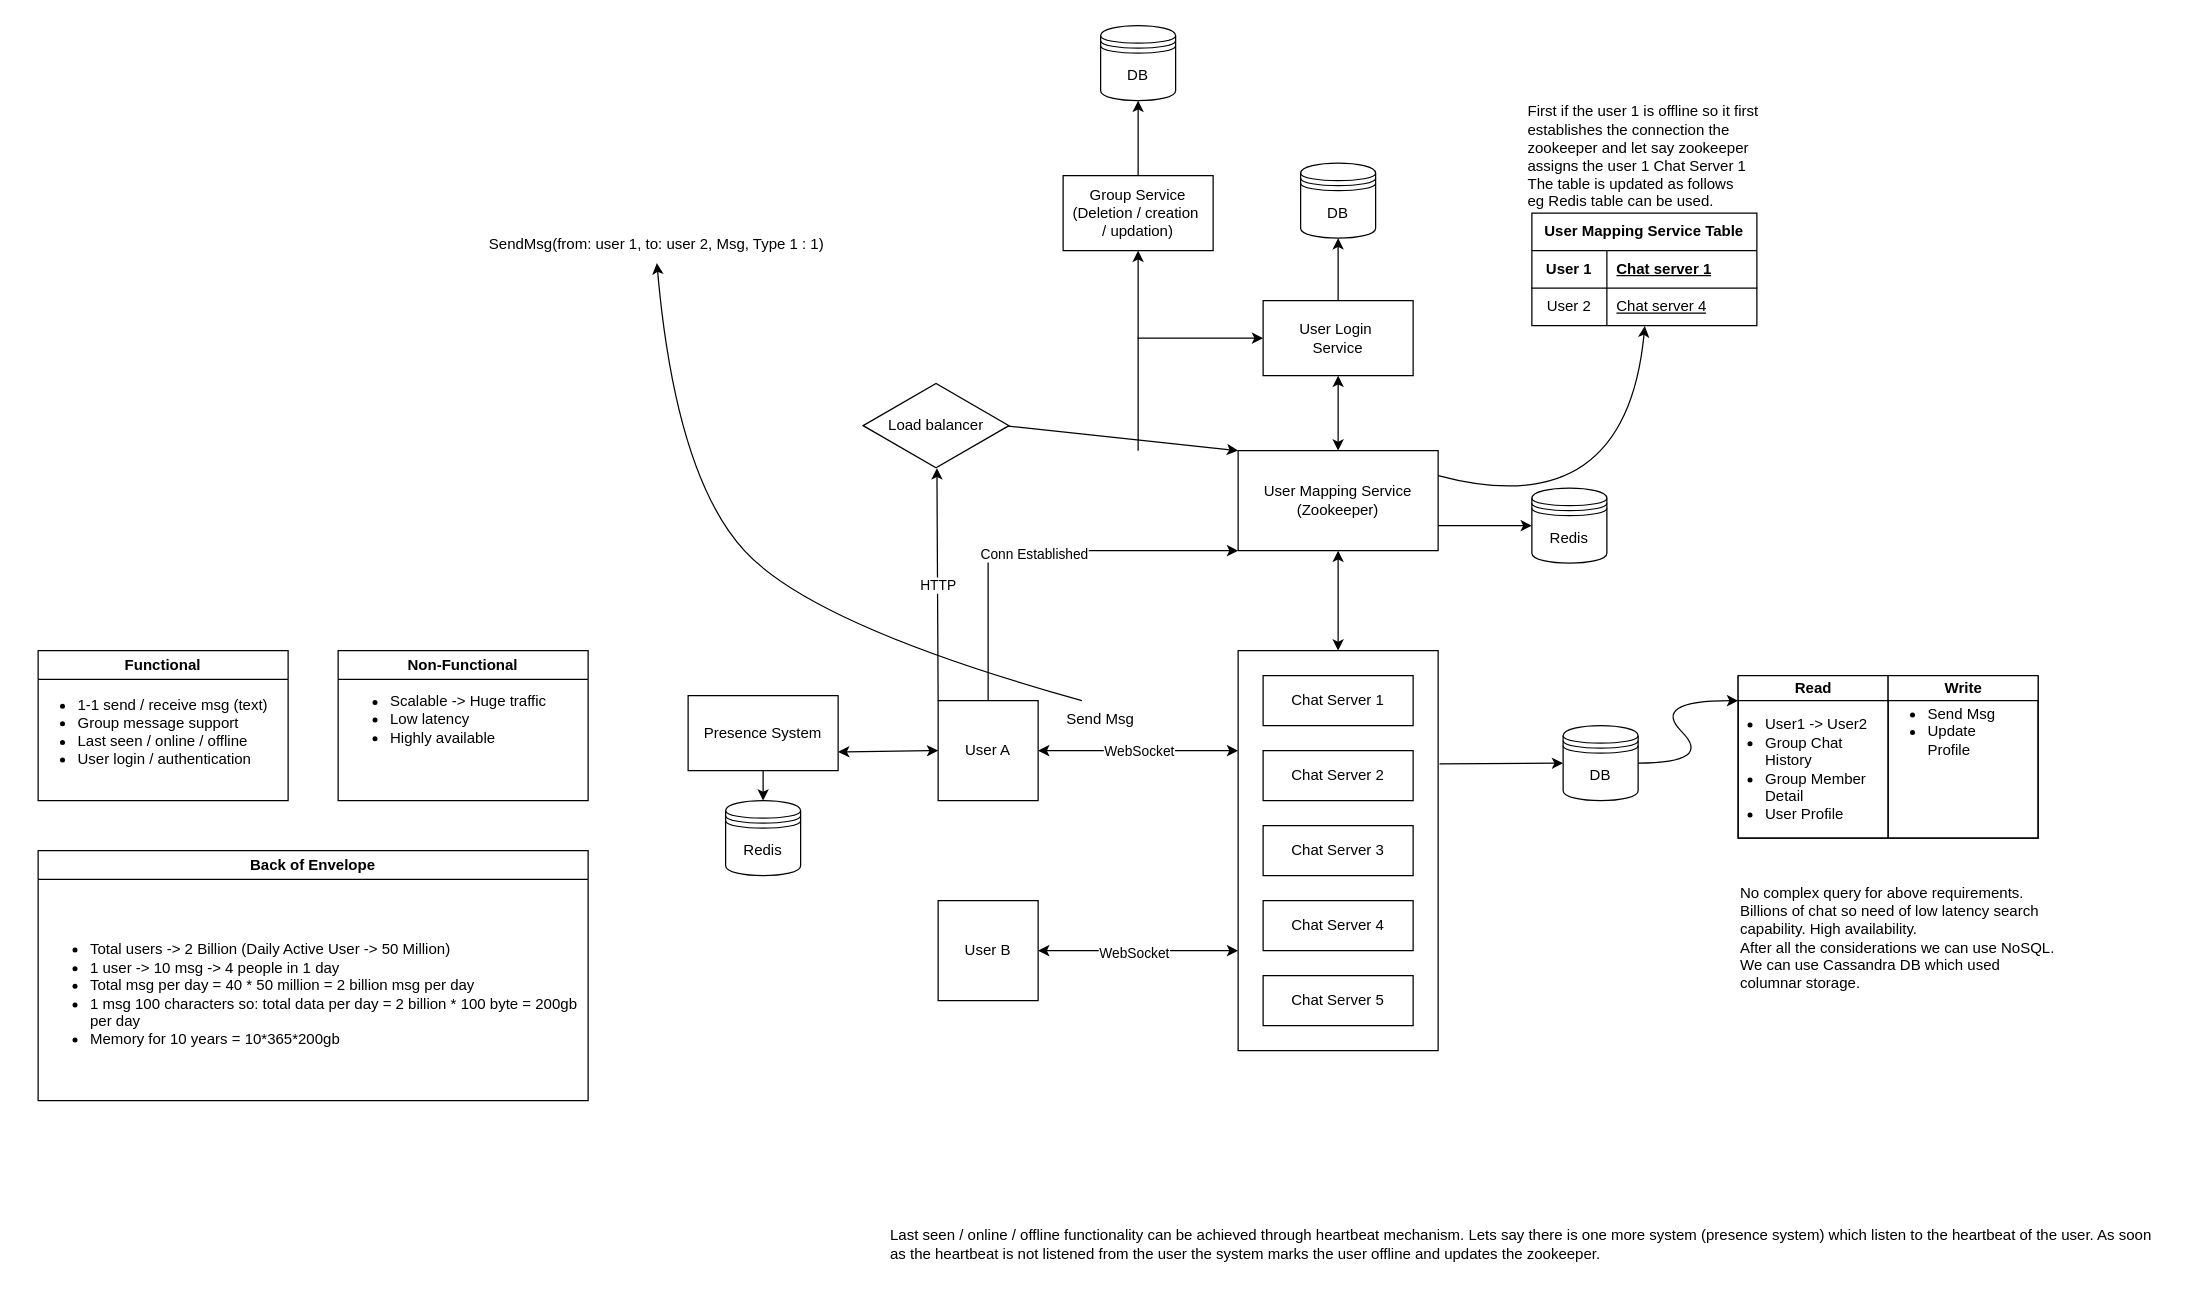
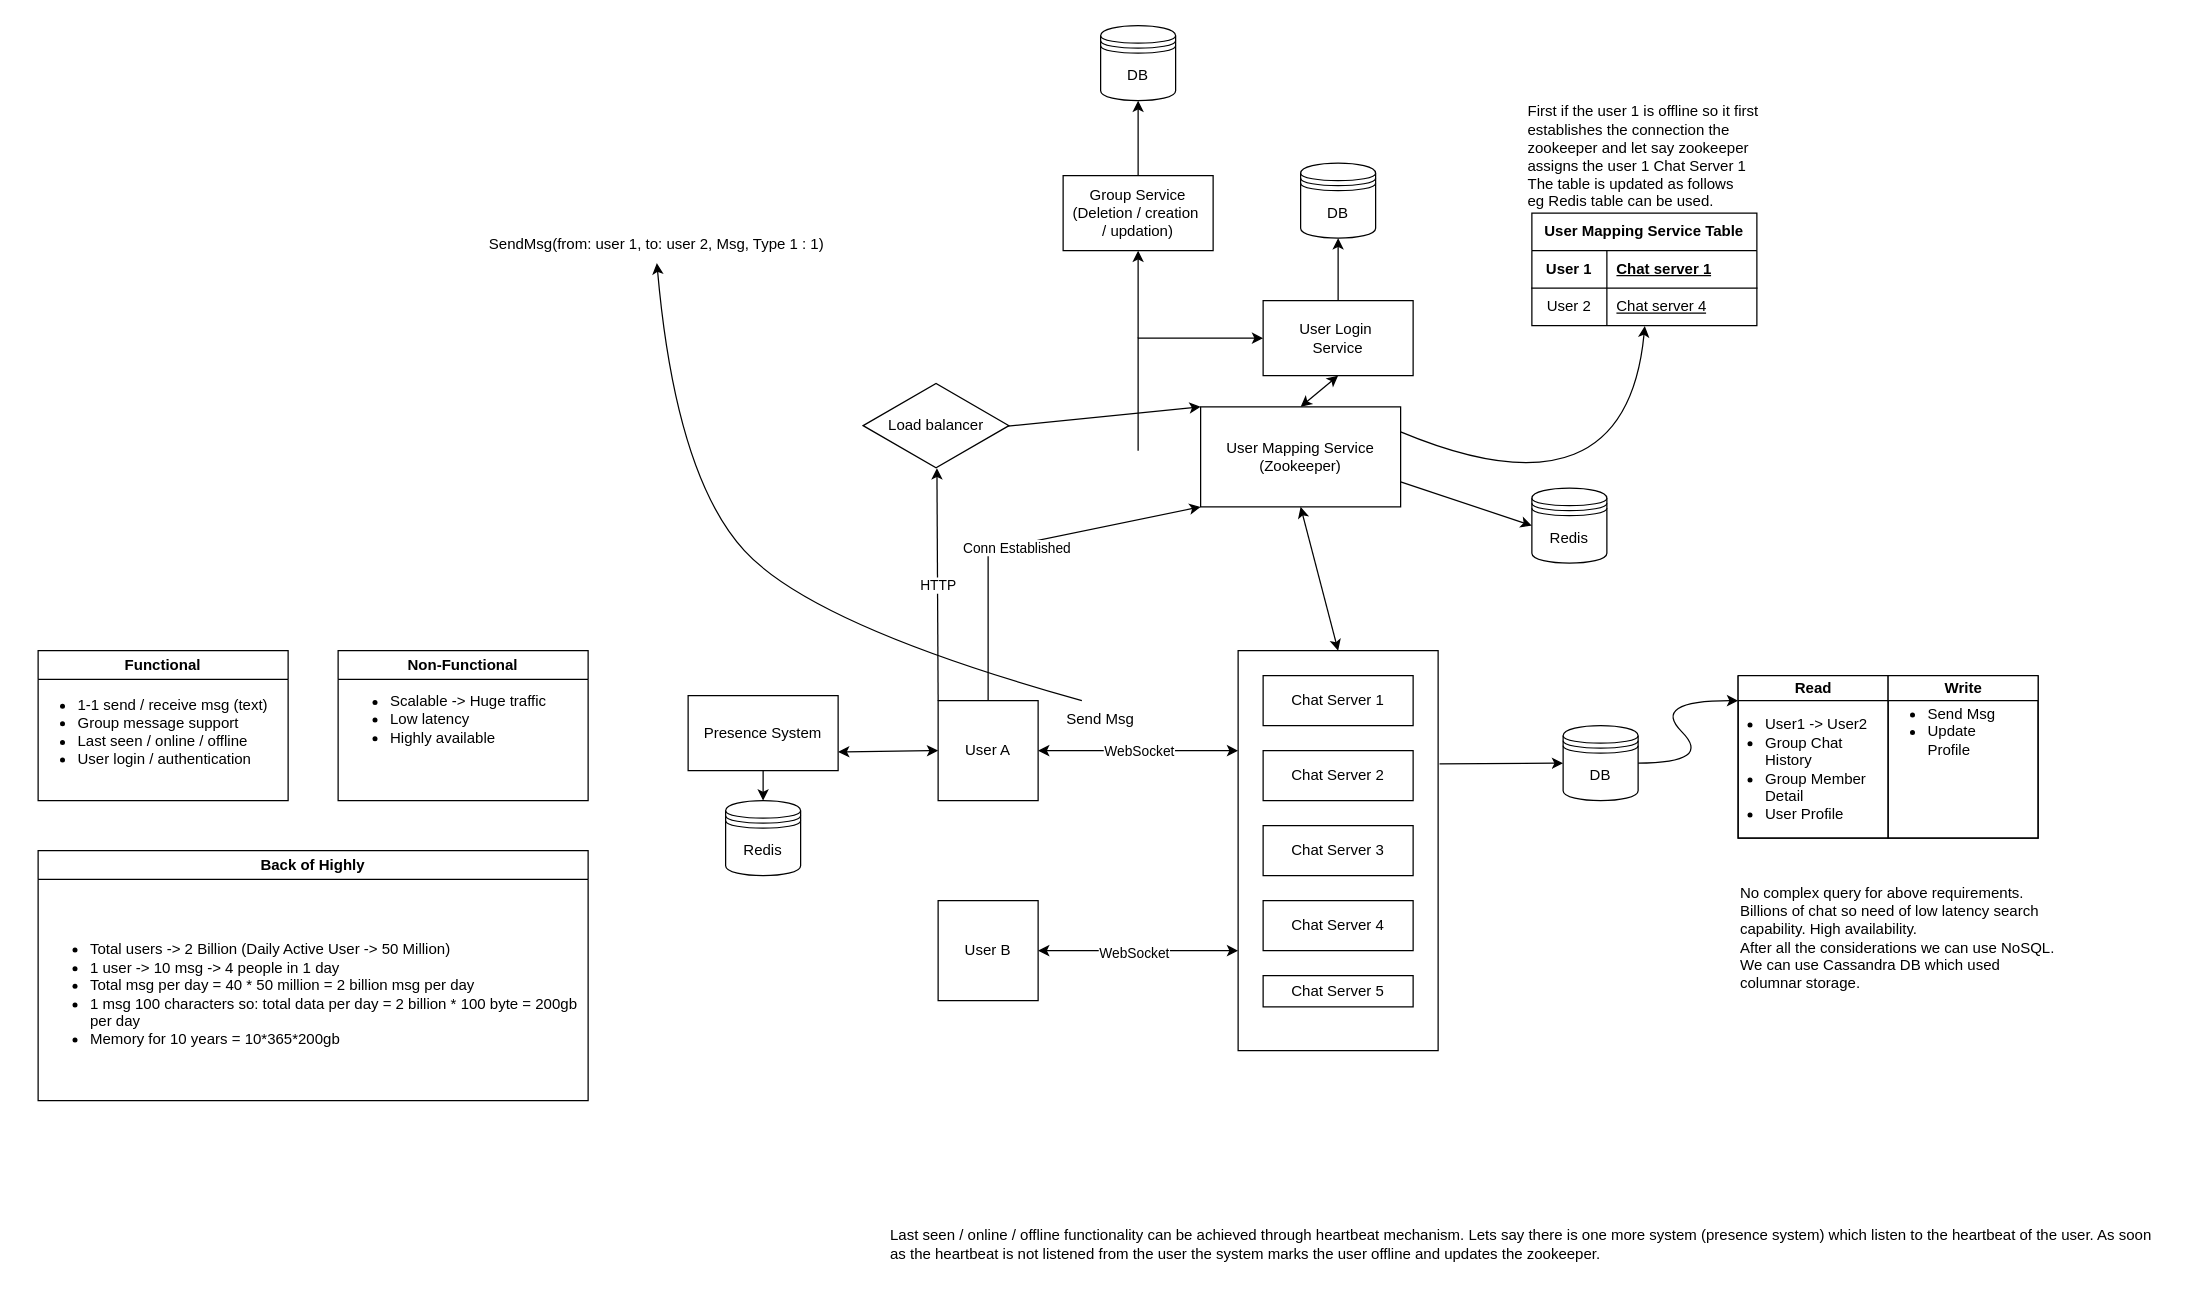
node "User Mapping Service (Zookeeper)": moved (1338, 501) -> (1301, 457)
node "Back of Envelope": label "Back of Envelope" -> "Back of Highly"
node "Chat Server 5": size 150x50 -> 150x31
